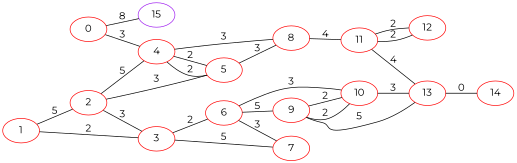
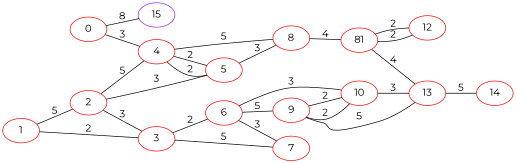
edge "8" -- "4": label "3" -> "5"
node "11": label "11" -> "81"
edge "13" -- "14": label "0" -> "5"
